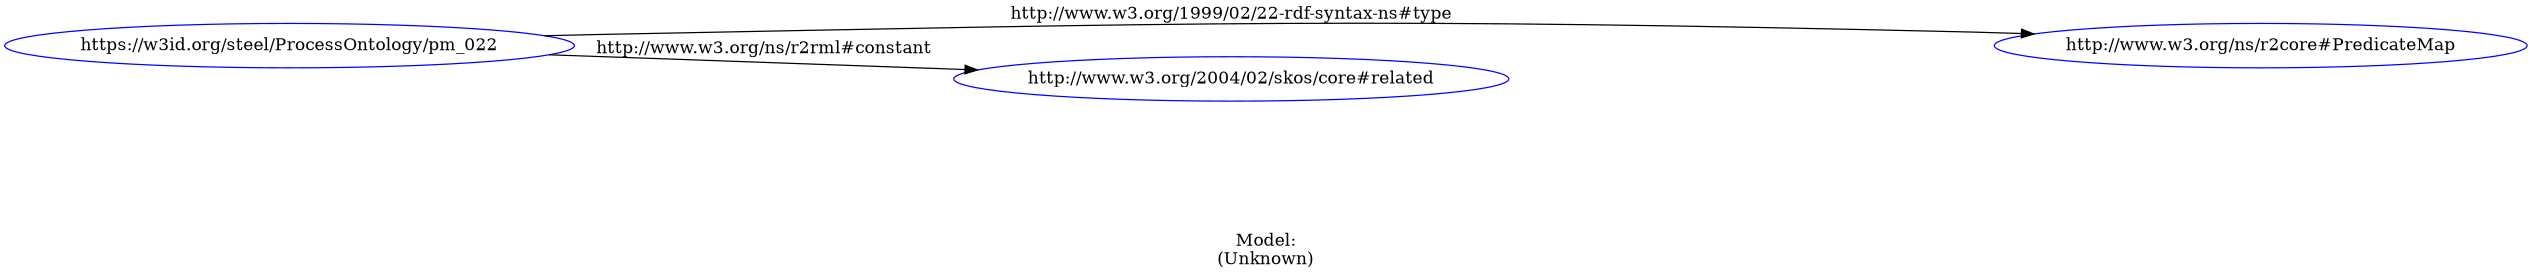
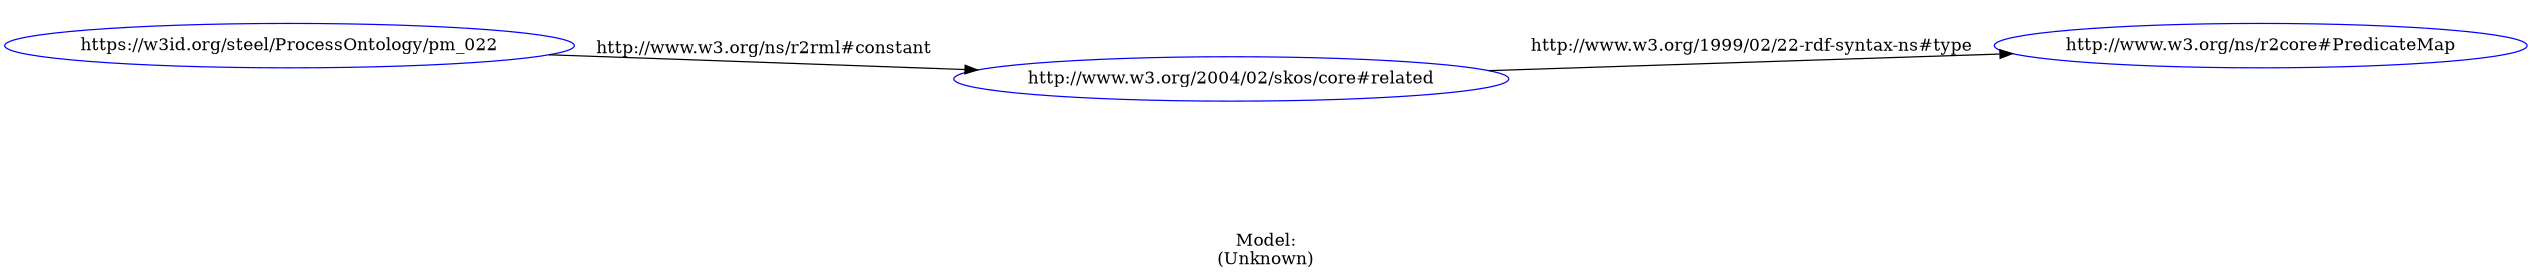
edge "https://w3id.org/steel/ProcessOntology/pm_022" -> "http://www.w3.org/ns/r2core#PredicateMap": now "http://www.w3.org/2004/02/skos/core#related" -> "http://www.w3.org/ns/r2core#PredicateMap"
